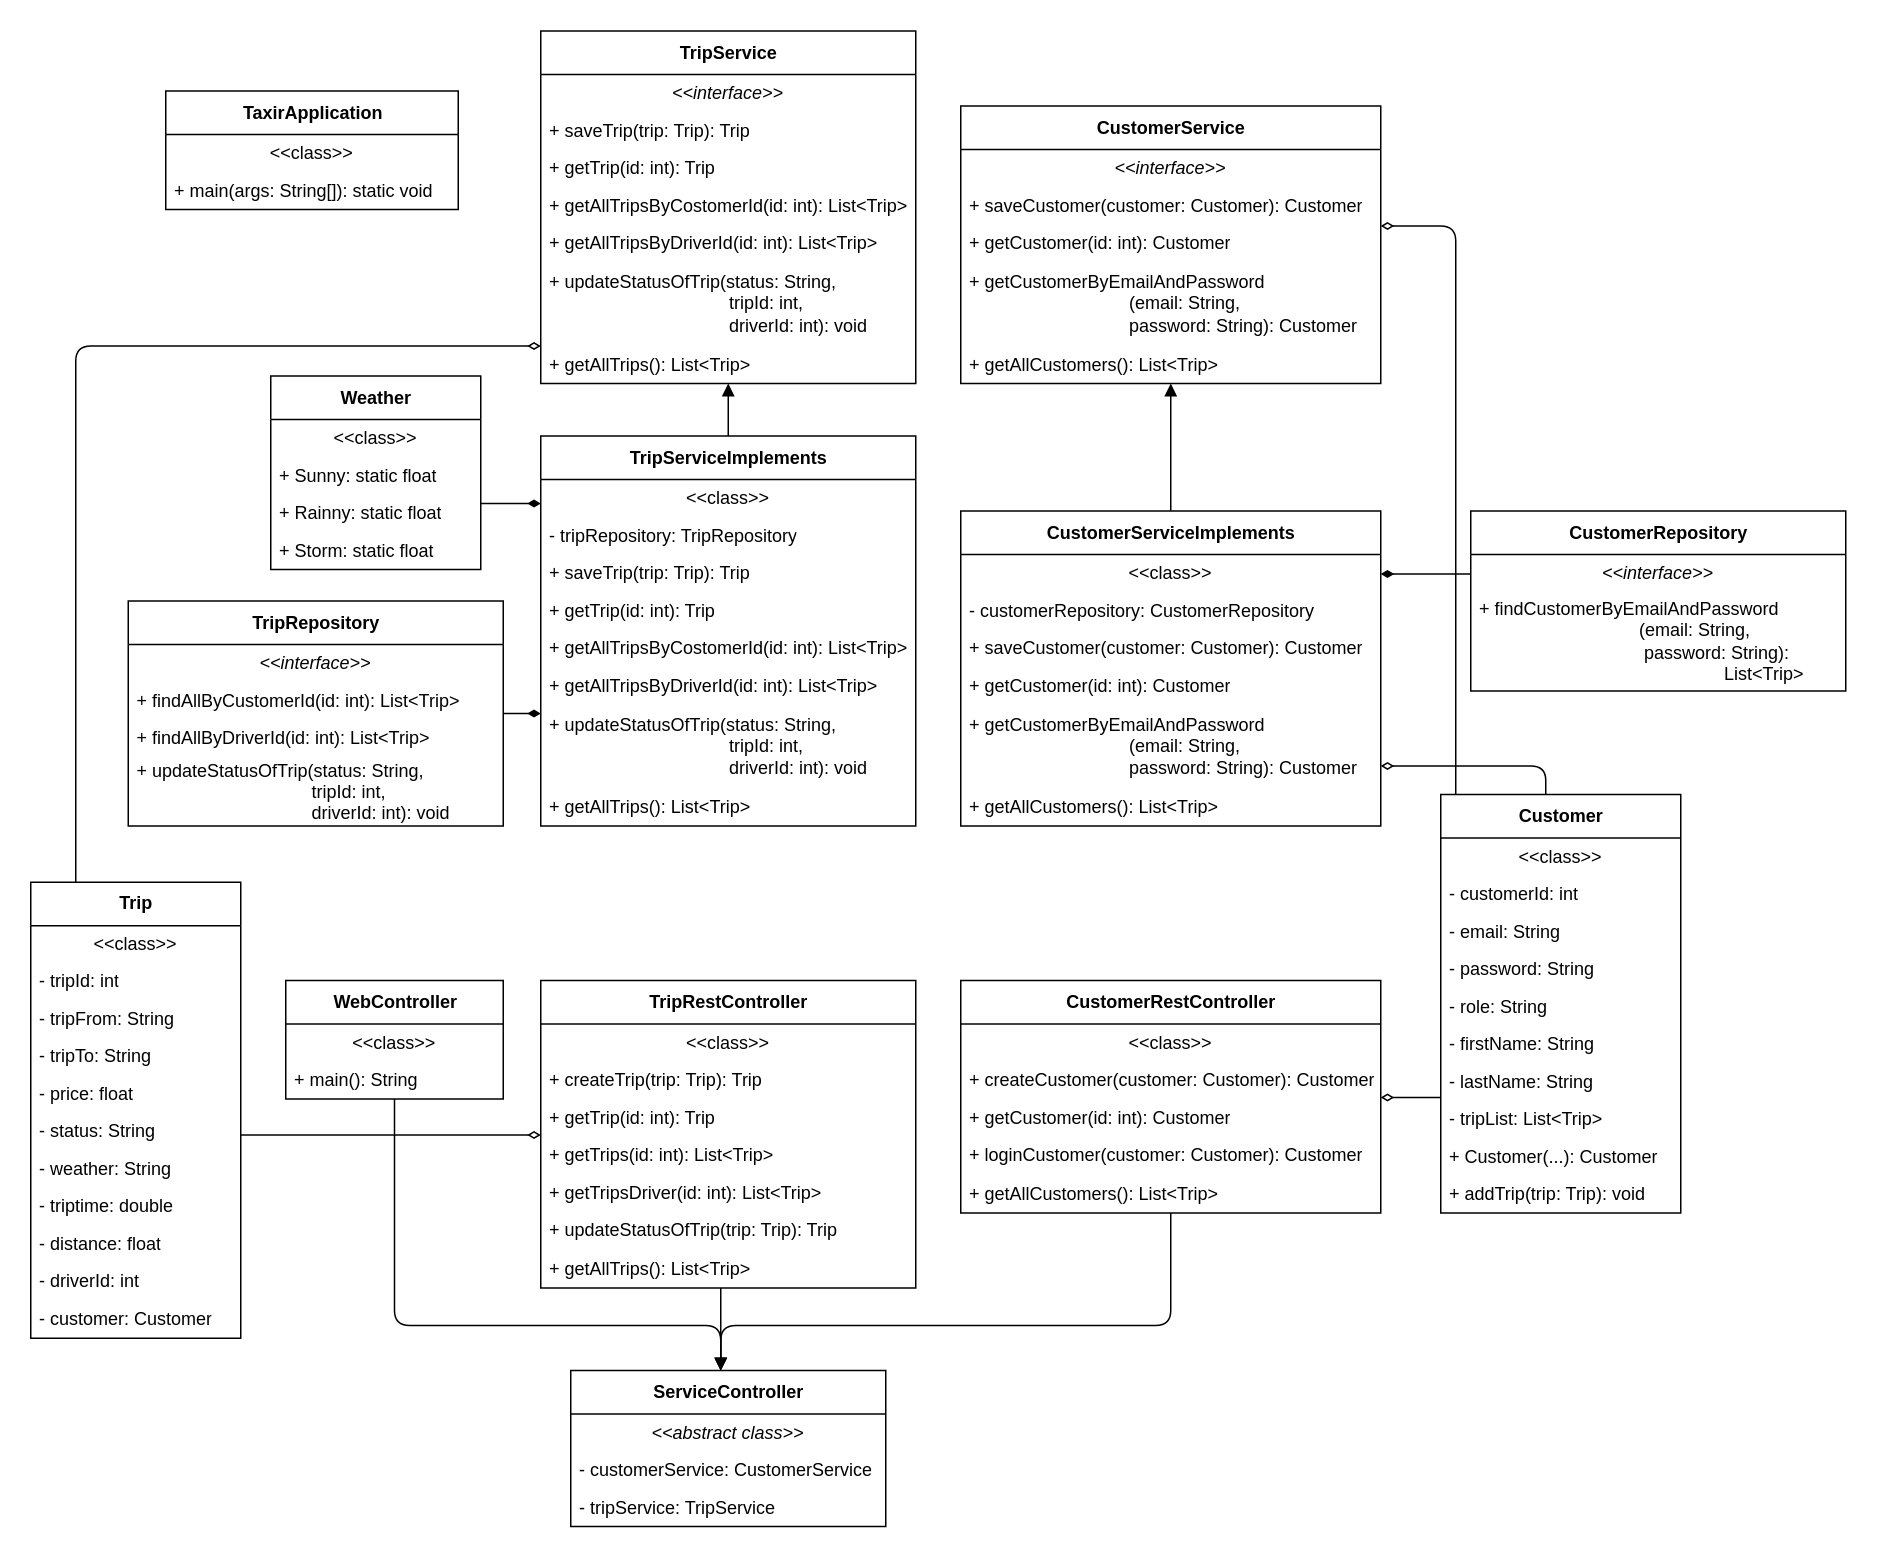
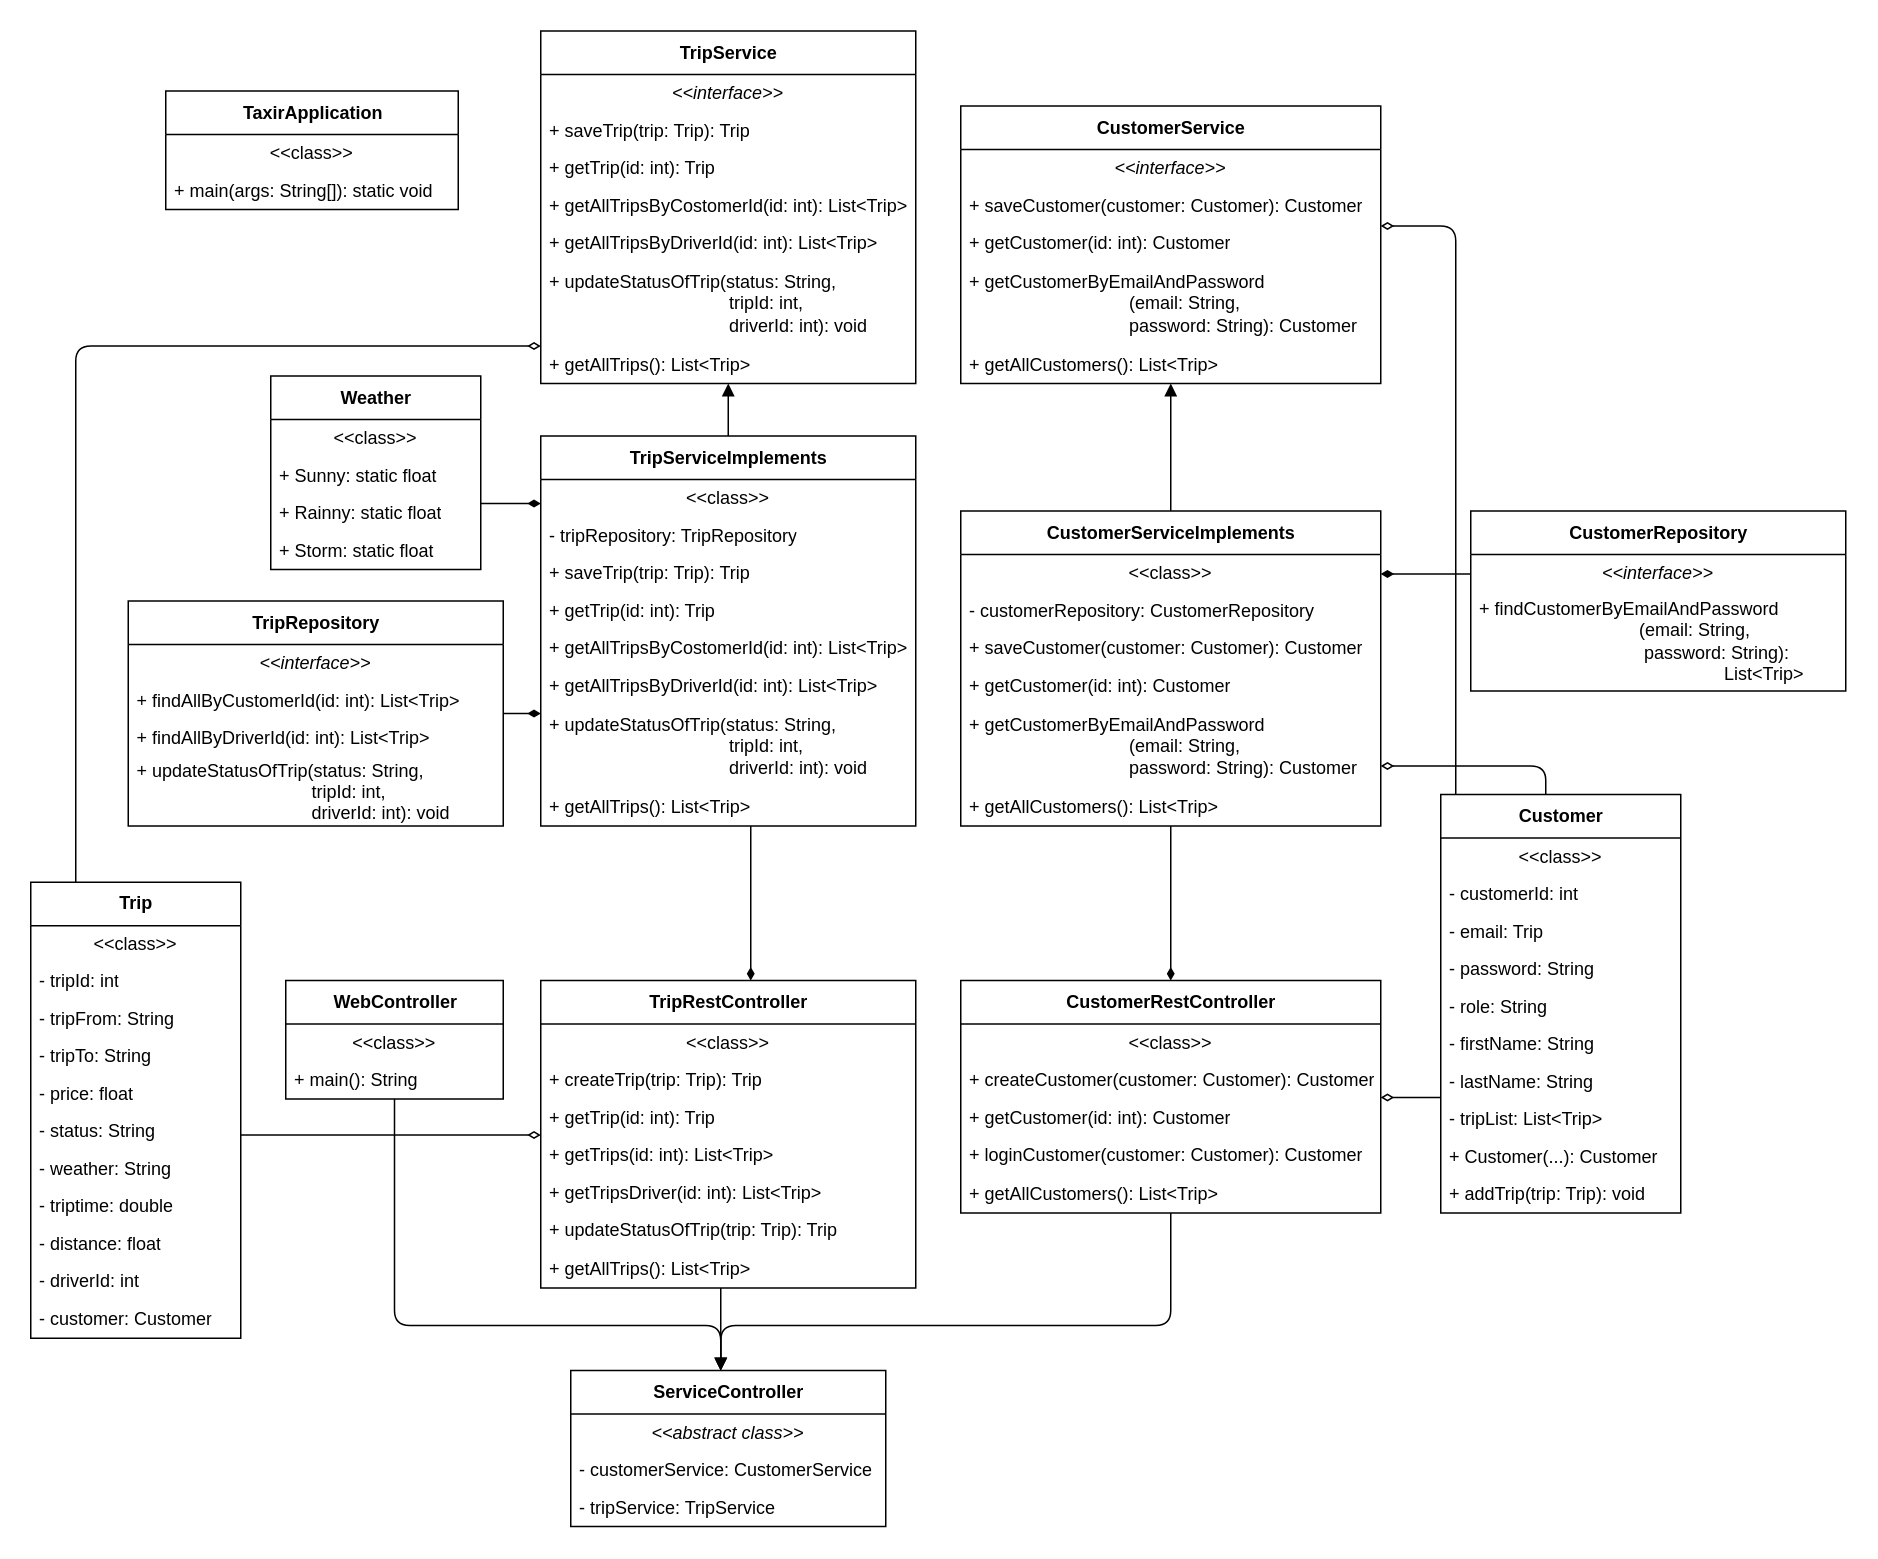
edge "CustomerServiceImplements" -> "CustomerRestController": added
edge "TripServiceImplements" -> "TripRestController": added
node "- email: String": label "- email: String" -> "- email: Trip"
